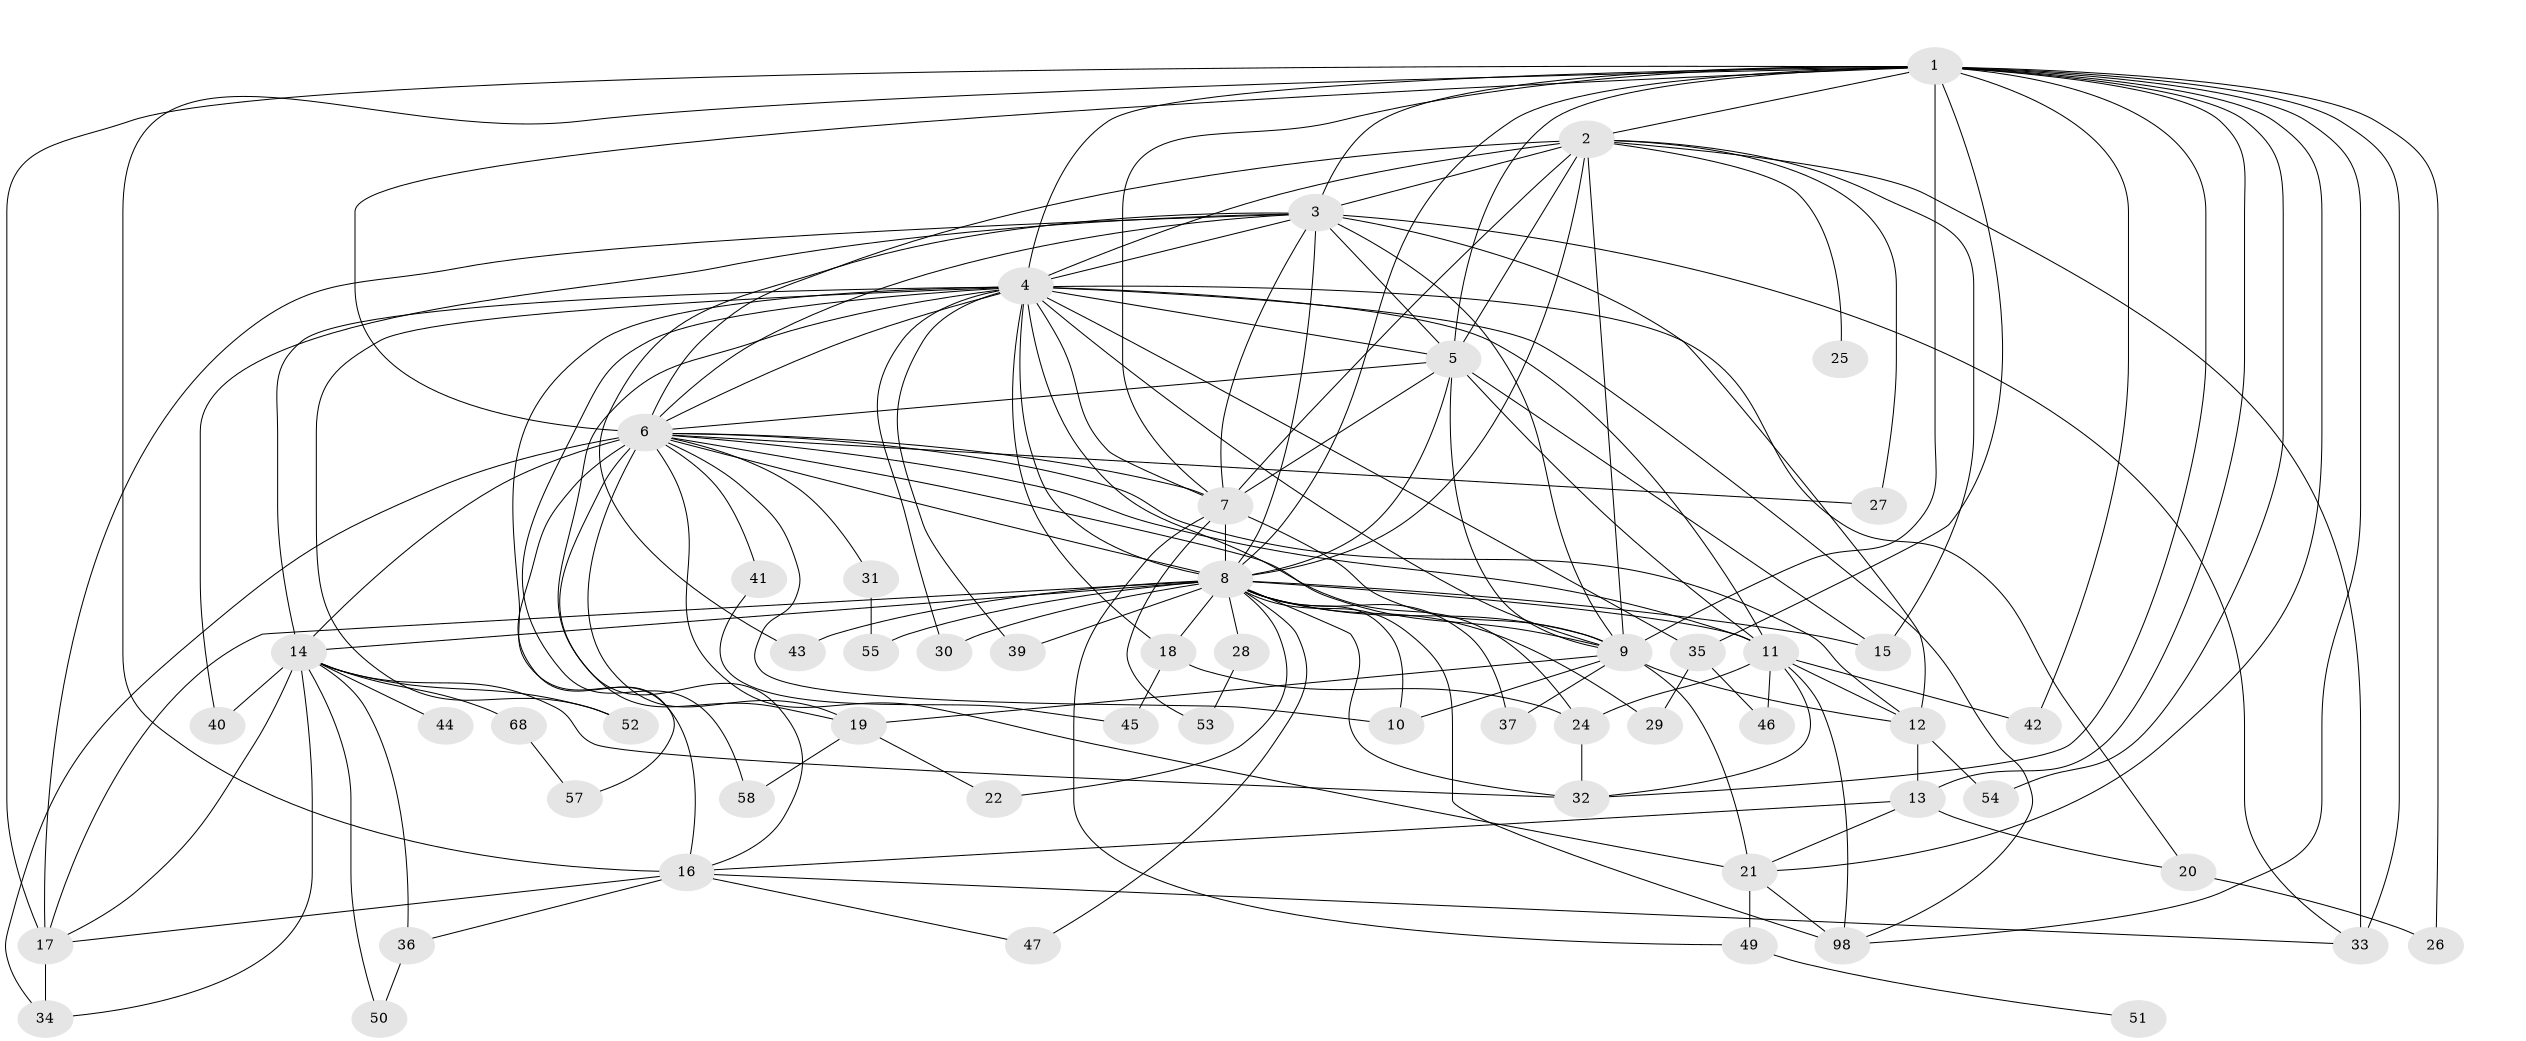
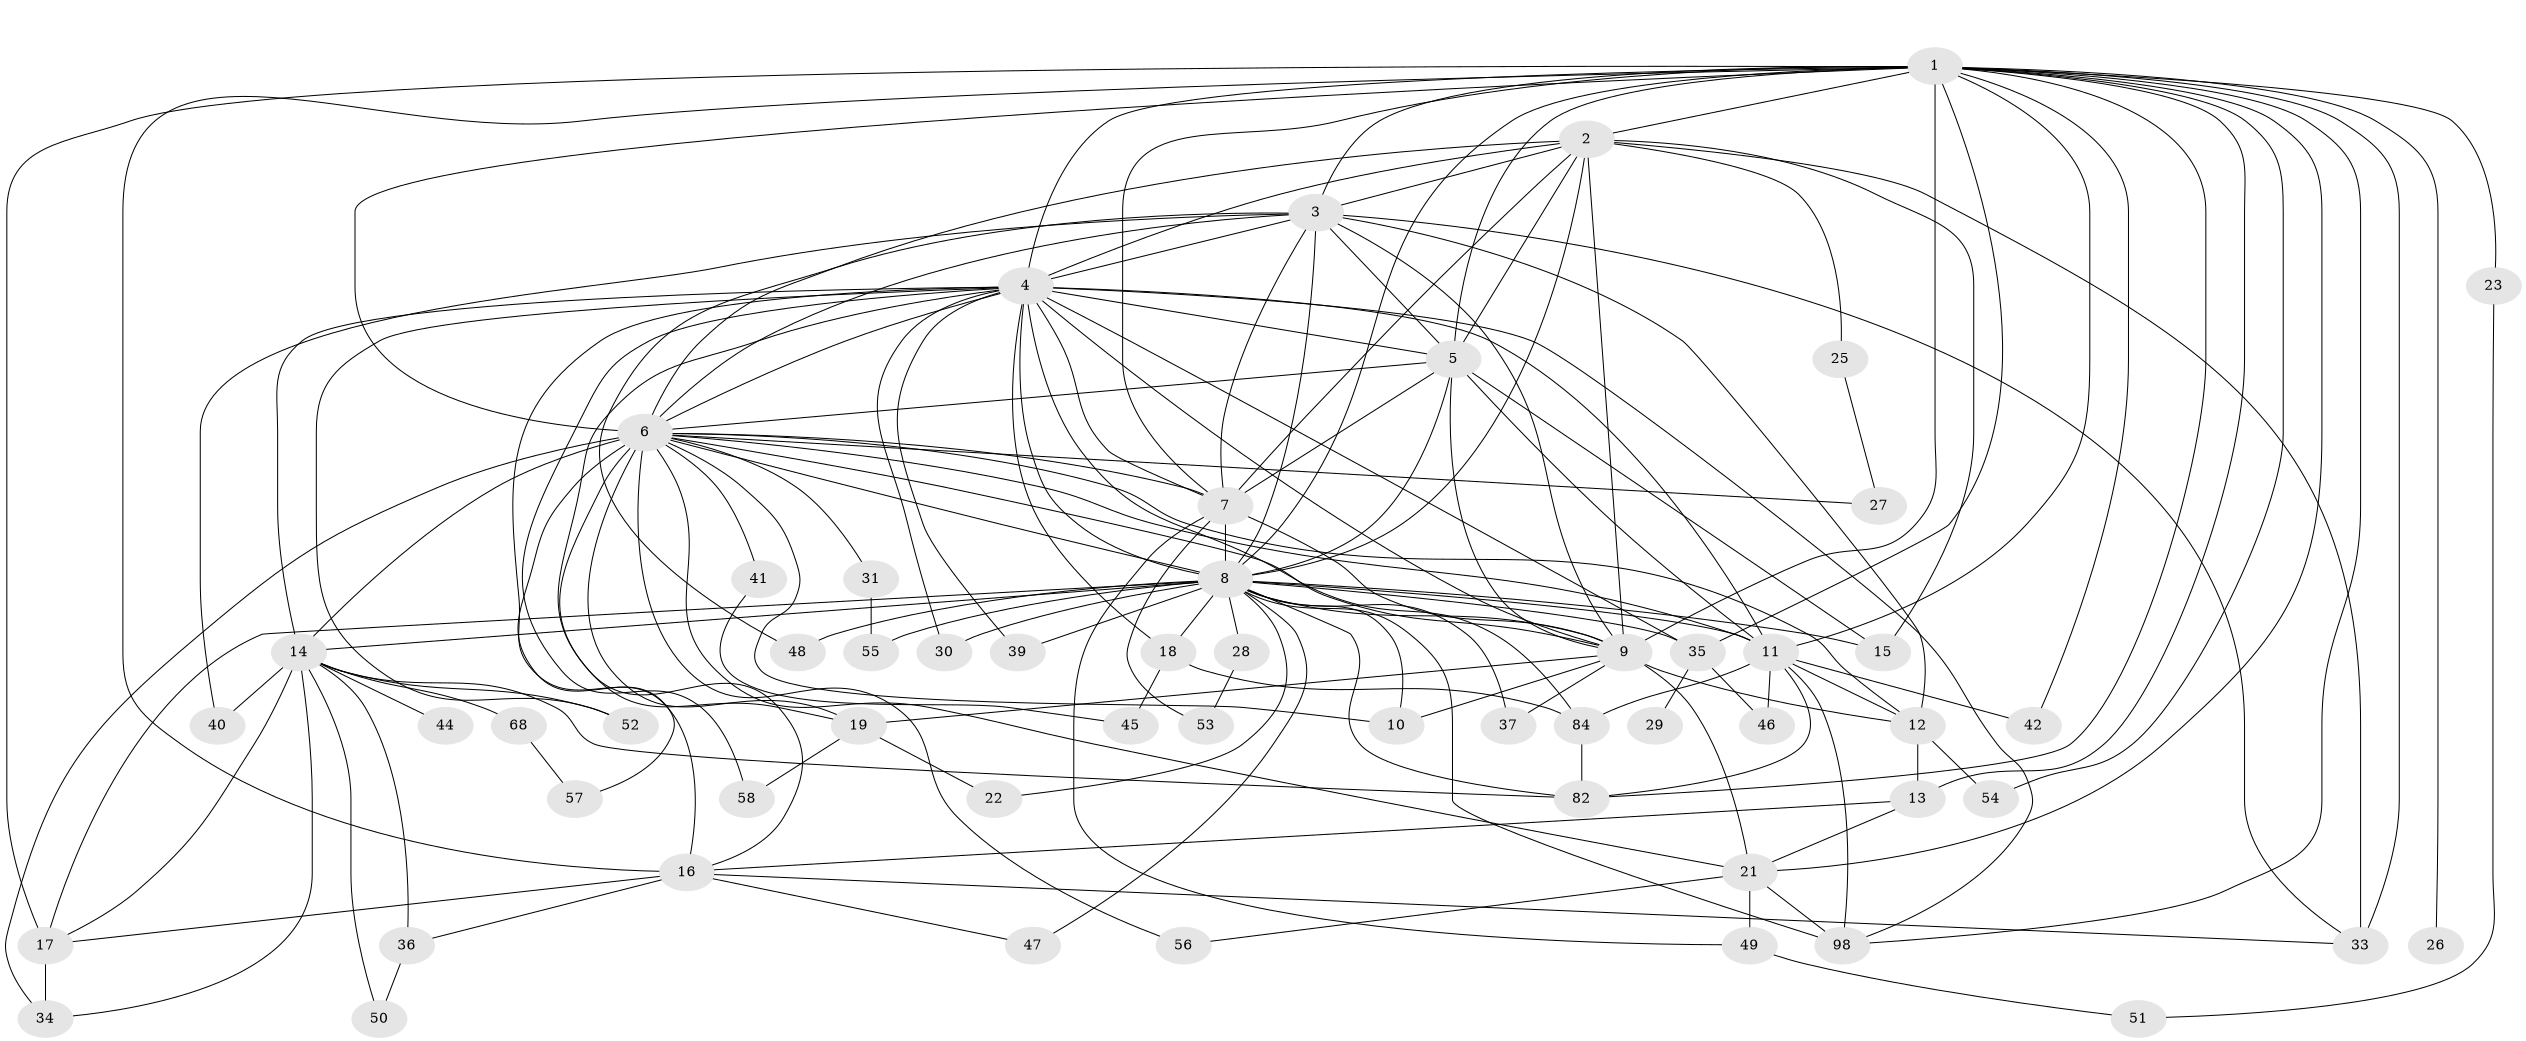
edge "2" -- "27": now "25" -- "27"
edge "3" -- "17": removed
node "23": added
edge "1" -- "11": added
edge "8" -- "29": now "8" -- "35"
node "43": label "43" -> "48"
node "24": label "24" -> "84"
node "32": label "32" -> "82"
node "20": removed
node "56": added
